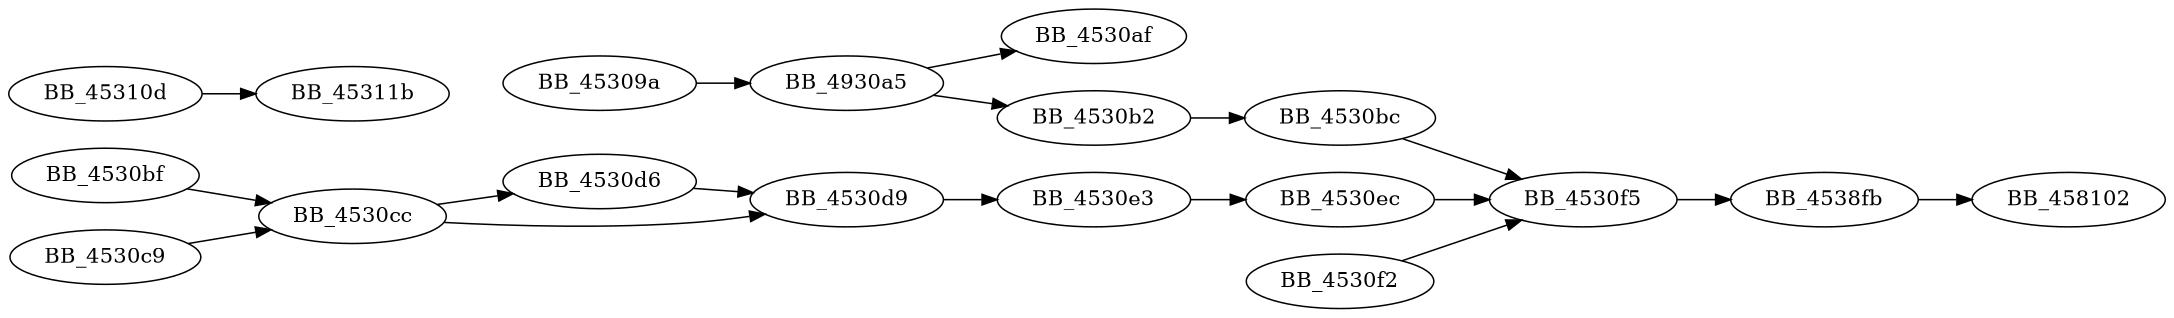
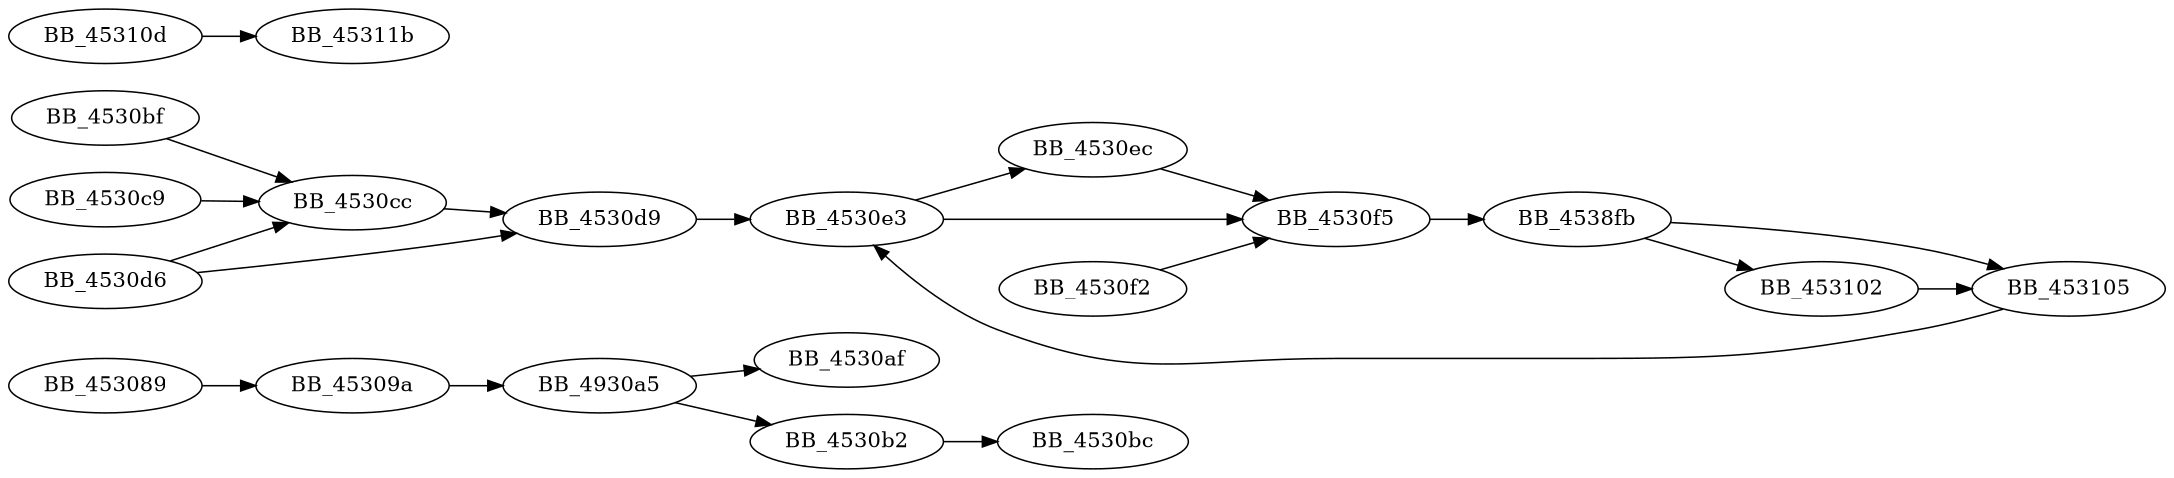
edge "BB_4530bc" -> "BB_4530f5": now "BB_4530e3" -> "BB_4530f5"
edge "BB_4530cc" -> "BB_4530d6": reversed
node "BB_458102": label "BB_458102" -> "BB_453102"
node "BB_453105": added
node "BB_453089": added
